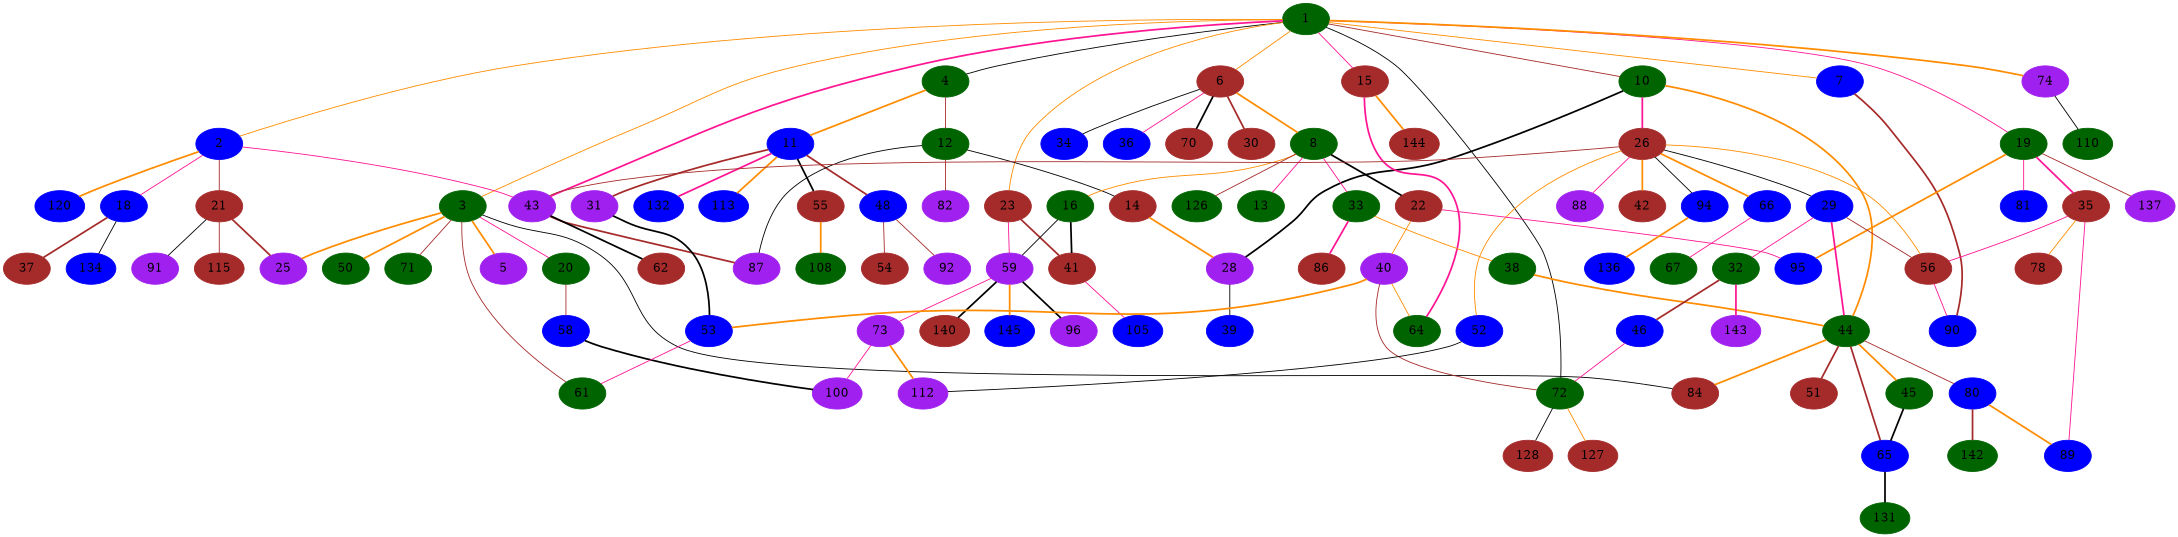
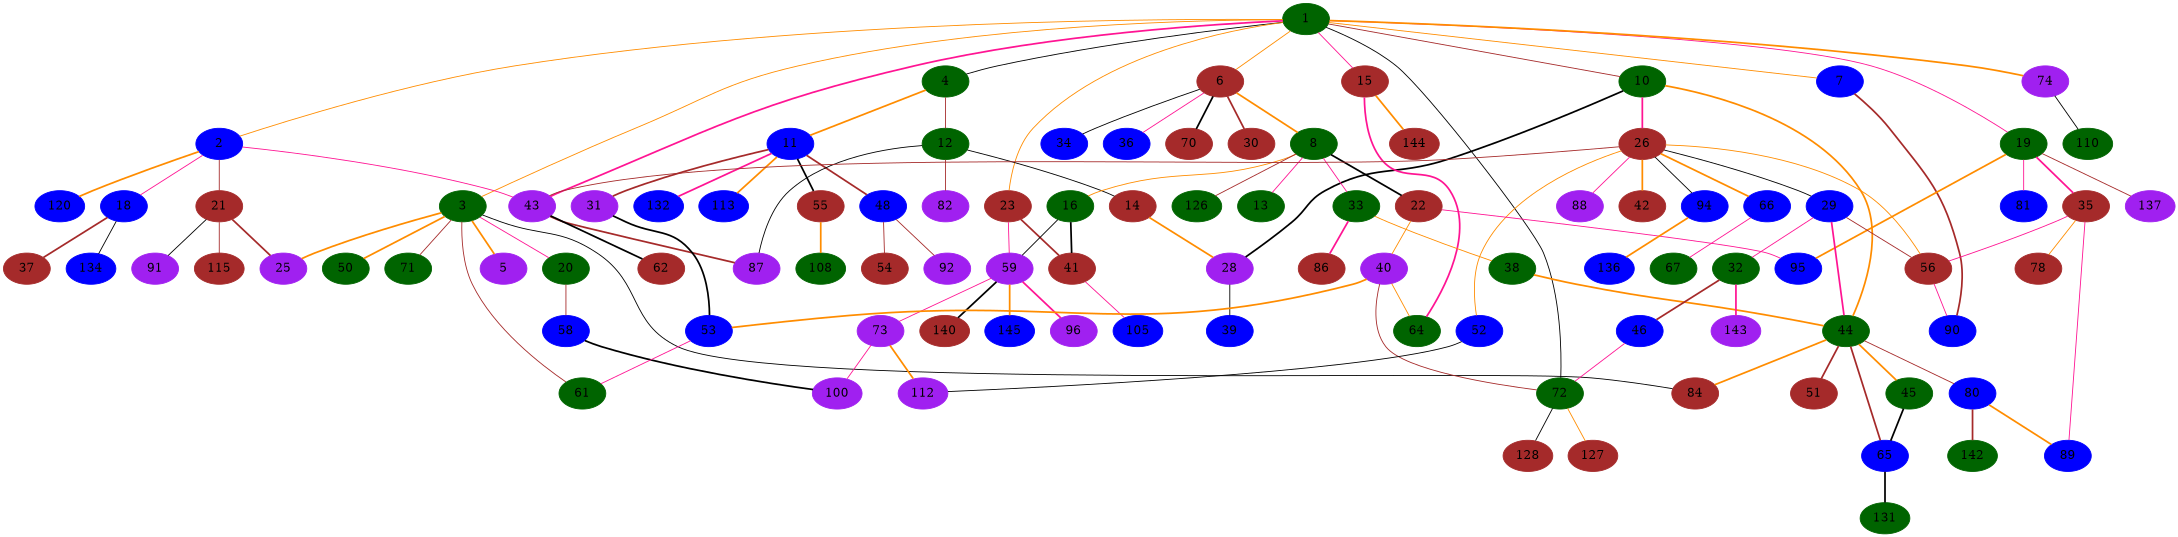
edge "59" -- "96": color black -> deeppink
